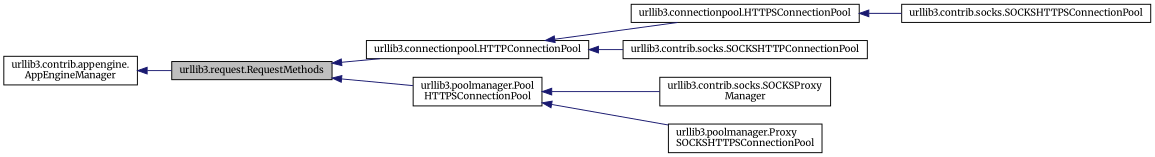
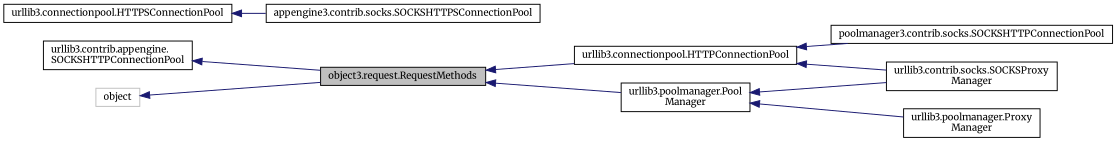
node "urllib3.contrib.socks.SOCKSHTTPSConnectionPool": label "urllib3.contrib.socks.SOCKSHTTPSConnectionPool" -> "appengine3.contrib.socks.SOCKSHTTPSConnectionPool"
edge "urllib3.connectionpool.HTTPSConnectionPool" -> "urllib3.connectionpool.HTTPConnectionPool": now "urllib3.contrib.socks.SOCKSProxy Manager" -> "urllib3.connectionpool.HTTPConnectionPool"
node "urllib3.contrib.socks.SOCKSHTTPConnectionPool": label "urllib3.contrib.socks.SOCKSHTTPConnectionPool" -> "poolmanager3.contrib.socks.SOCKSHTTPConnectionPool"
node "urllib3.contrib.appengine. AppEngineManager": label "urllib3.contrib.appengine. AppEngineManager" -> "urllib3.contrib.appengine. SOCKSHTTPConnectionPool"
node "urllib3.request.RequestMethods": label "urllib3.request.RequestMethods" -> "object3.request.RequestMethods"
node "urllib3.poolmanager.Pool HTTPSConnectionPool": label "urllib3.poolmanager.Pool HTTPSConnectionPool" -> "urllib3.poolmanager.Pool Manager"
node "object": added
node "urllib3.poolmanager.Proxy SOCKSHTTPSConnectionPool": label "urllib3.poolmanager.Proxy SOCKSHTTPSConnectionPool" -> "urllib3.poolmanager.Proxy Manager"
